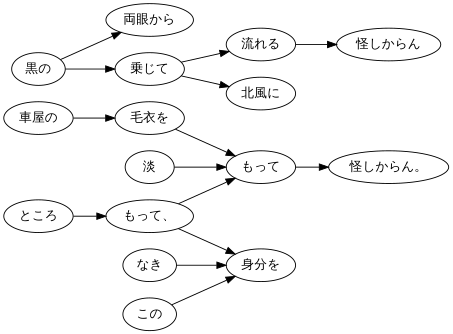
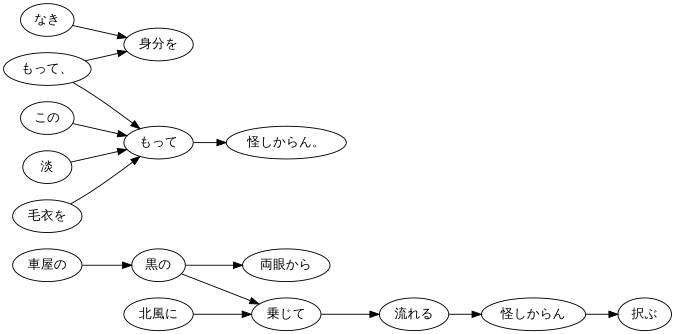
edge "乗じて" -> "北風に": reversed
edge "車屋の" -> "毛衣を": now "車屋の" -> "黒の"
node "ところ": removed
edge "この" -> "身分を": now "この" -> "もって"
node "択ぶ": added
